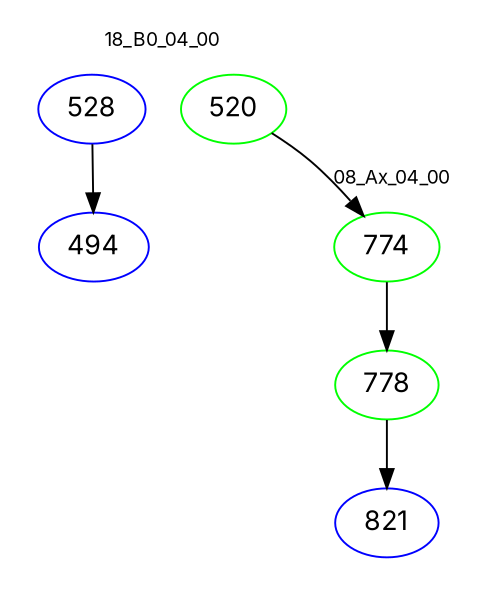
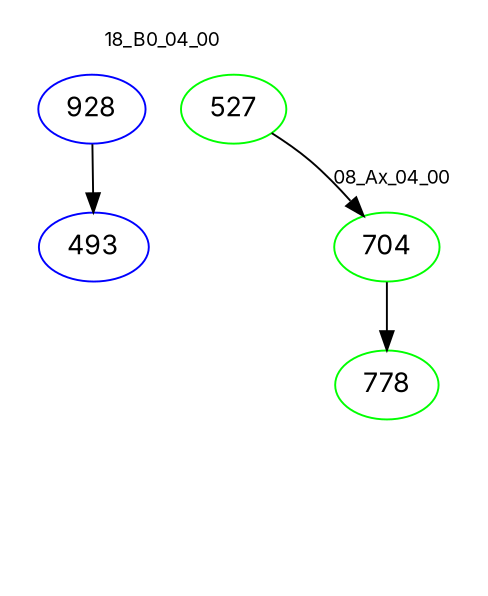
node "528": label "528" -> "928"
node "520": label "520" -> "527"
node "494": label "494" -> "493"
node "774": label "774" -> "704"
node "821": removed
